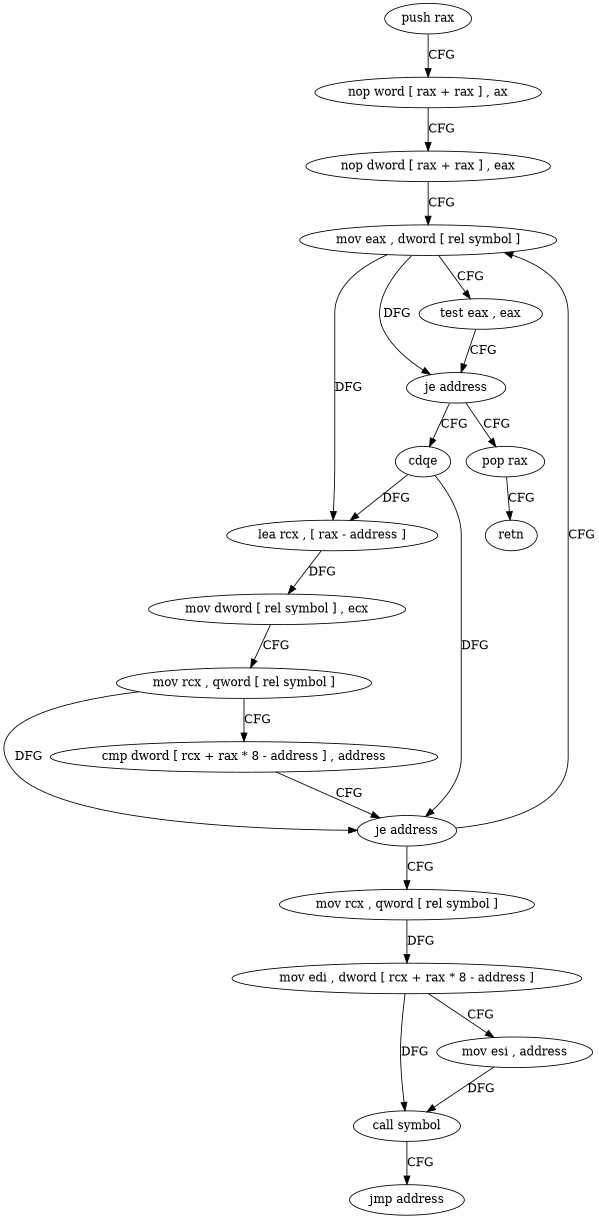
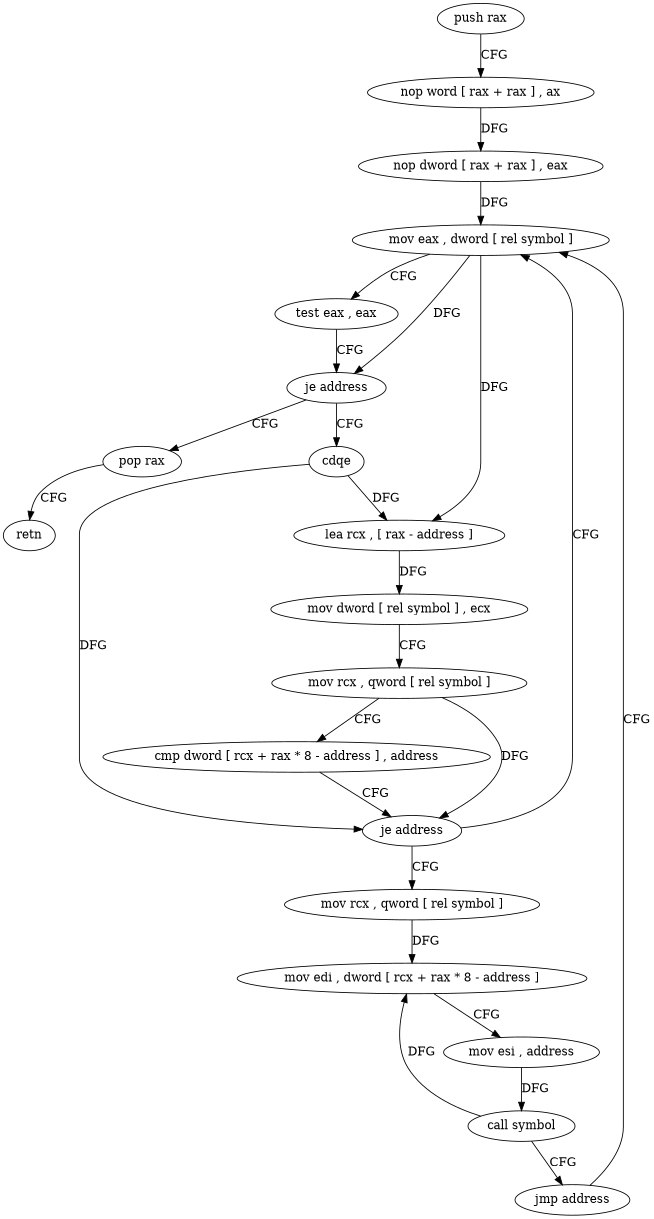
edge "nop word [ rax + rax ] , ax" -> "nop dword [ rax + rax ] , eax": label "CFG" -> "DFG"
edge "nop dword [ rax + rax ] , eax" -> "mov eax , dword [ rel symbol ]": label "CFG" -> "DFG"
edge "jmp address" -> "mov eax , dword [ rel symbol ]": added, label "CFG"
edge "mov edi , dword [ rcx + rax * 8 - address ]" -> "call symbol": reversed
